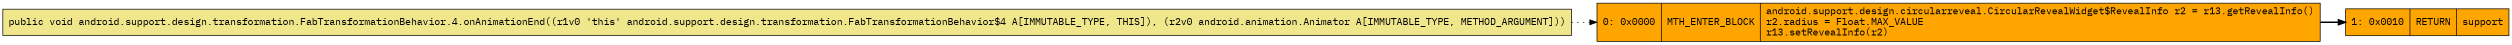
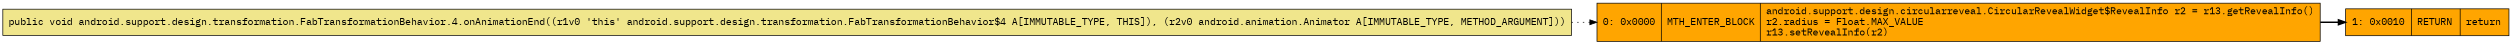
node "1: 0x0010": text "support" -> "return"
